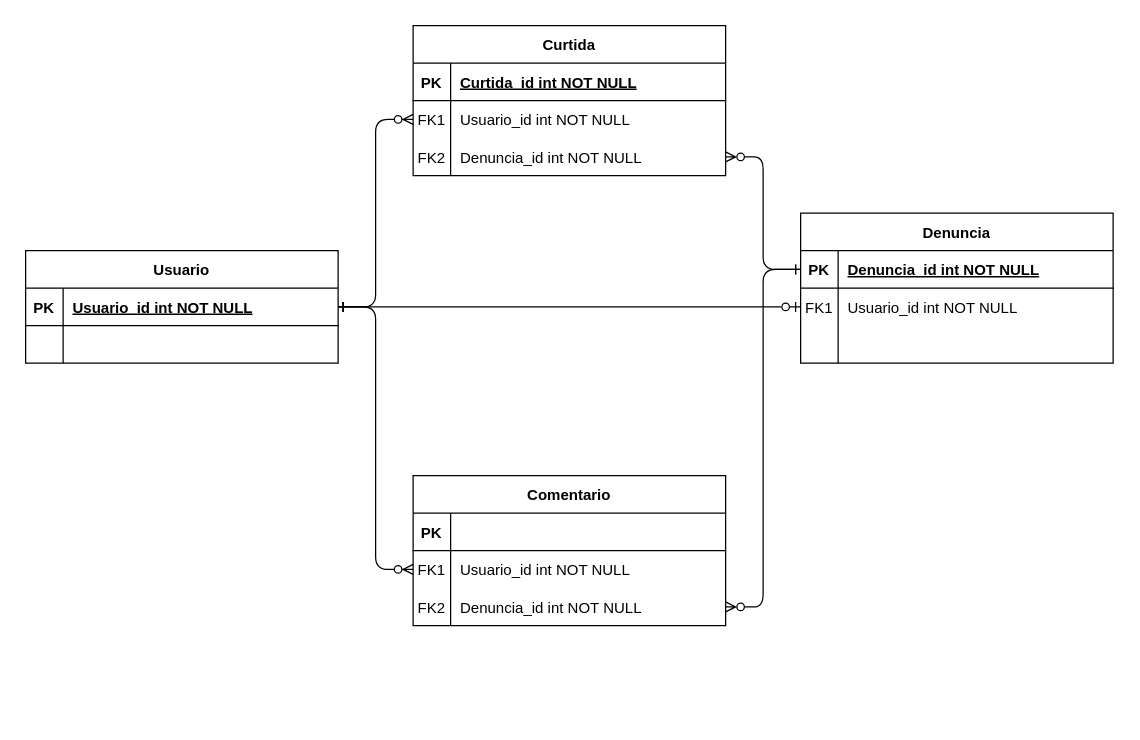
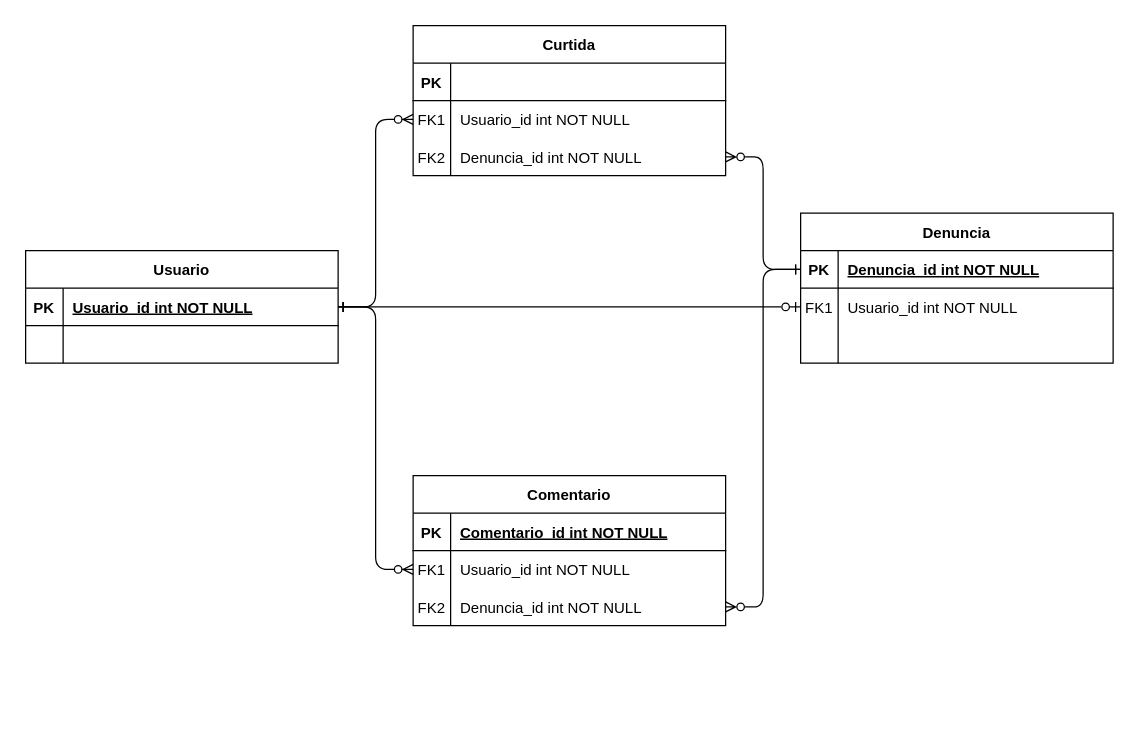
node "Curtida_id int NOT NULL": removed
node "Comentario_id int NOT NULL": added
